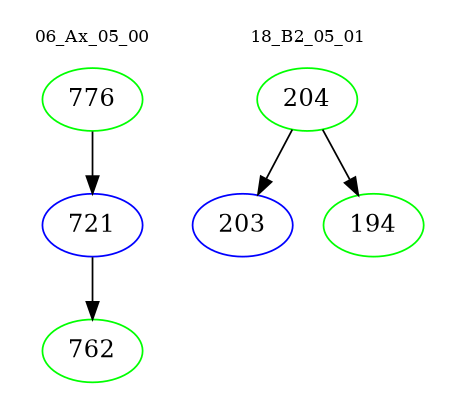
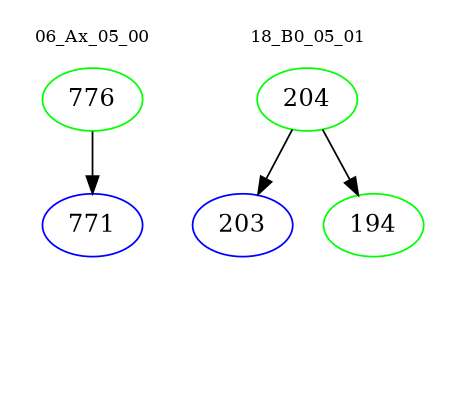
cluster "18_B2_05_01": label "18_B2_05_01" -> "18_B0_05_01"
node "721": label "721" -> "771"
node "762": removed
